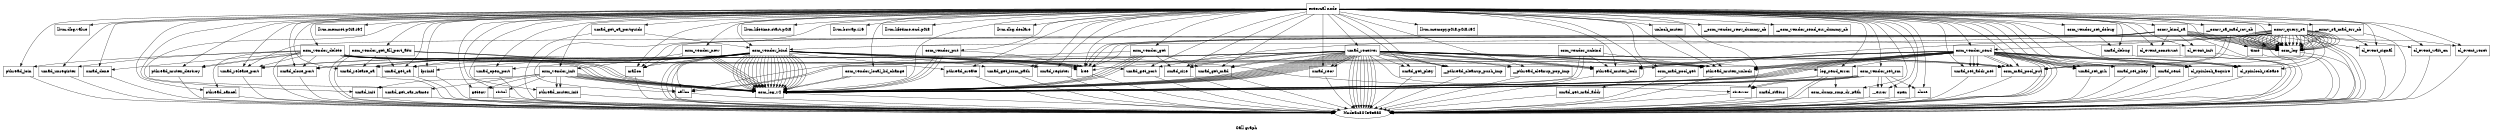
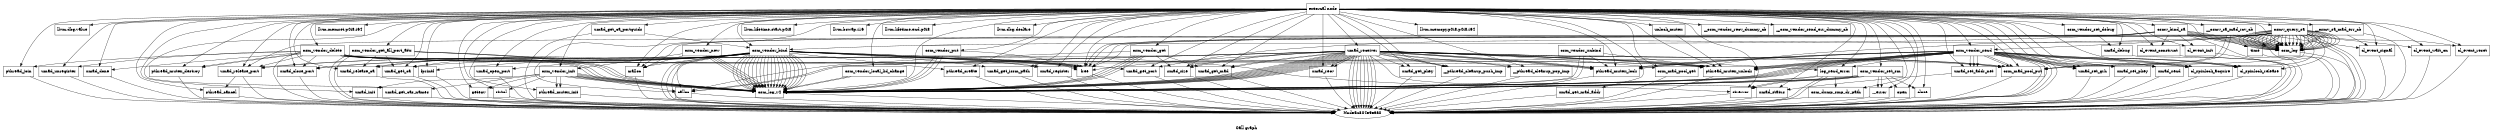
edge "external node" -> "umad_status": added
edge "osm_vendor_delete" -> "pthread_cancel": now "umad_release_port" -> "pthread_cancel"
edge "umad_set_addr_net" -> "Node5x804e9eaa0": now "umad_set_addr_net" -> "umad_status"
